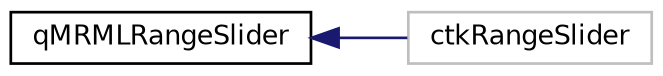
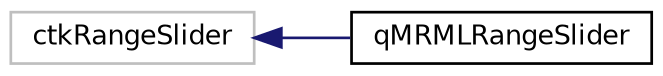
edge "ctkRangeSlider" -> "qMRMLRangeSlider": reversed
